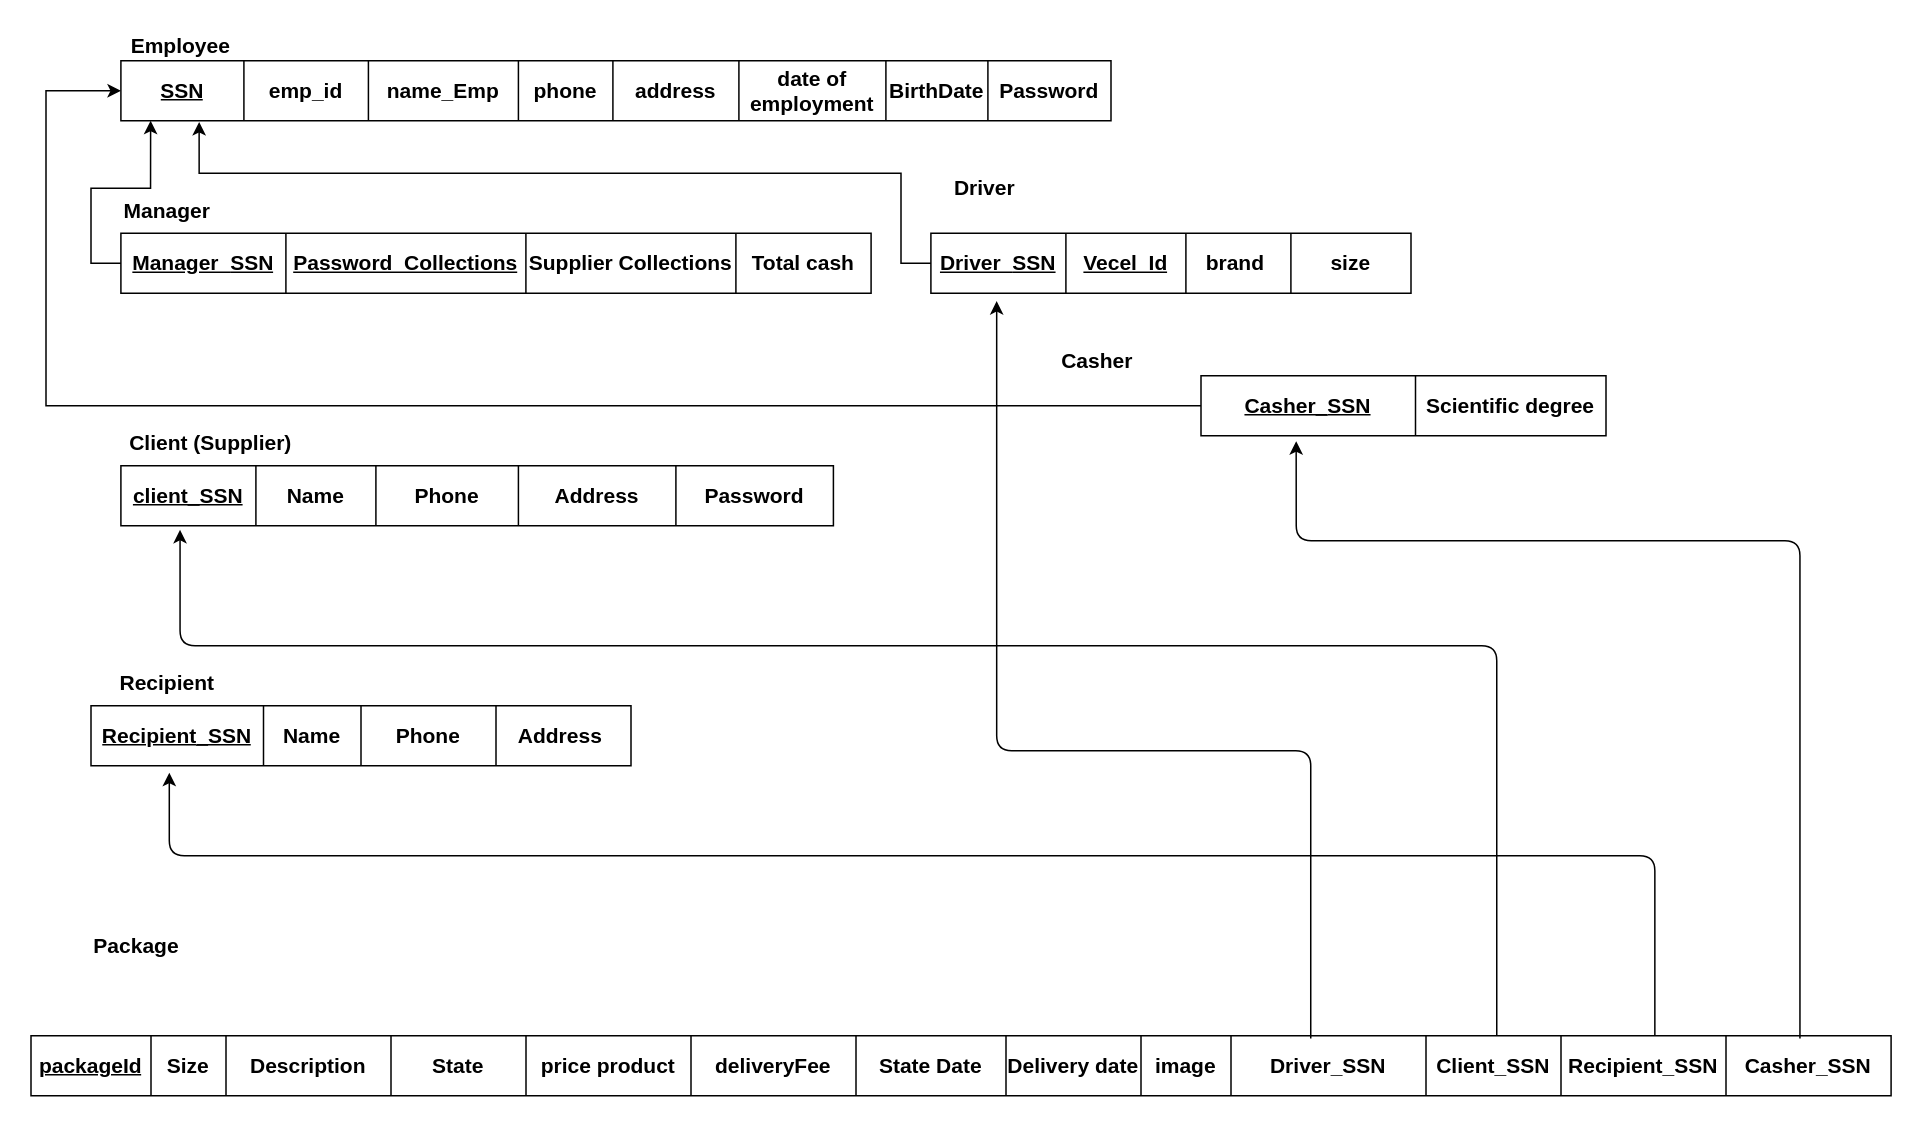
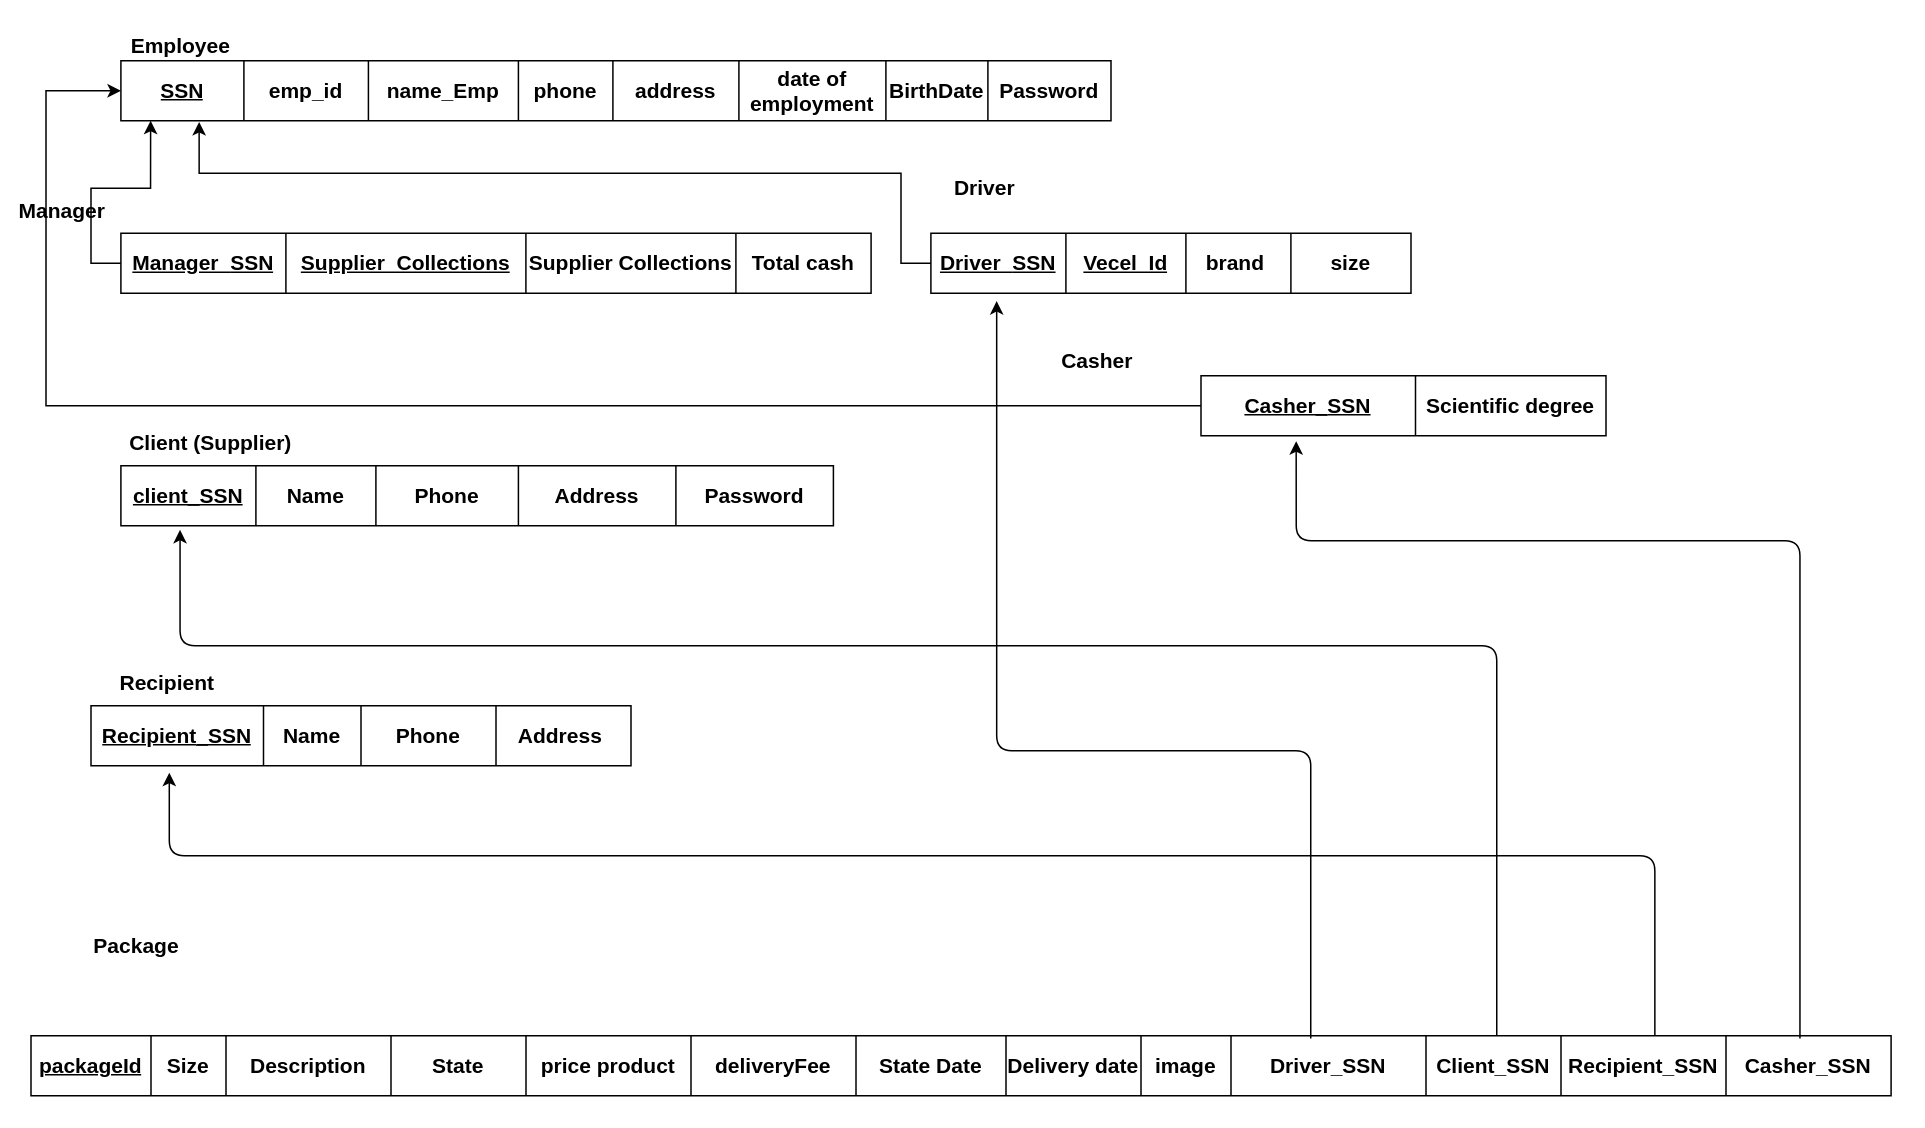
node "Manager": moved (167, 211) -> (62, 211)
node "Password_Collections": label "Password_Collections" -> "Supplier_Collections"
